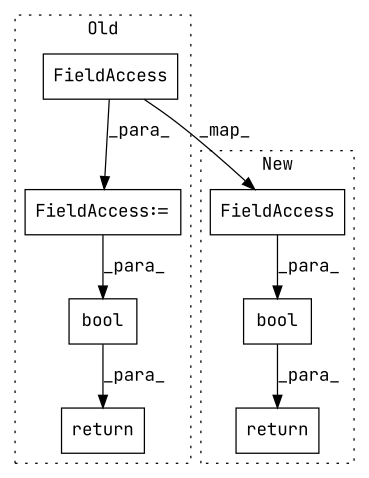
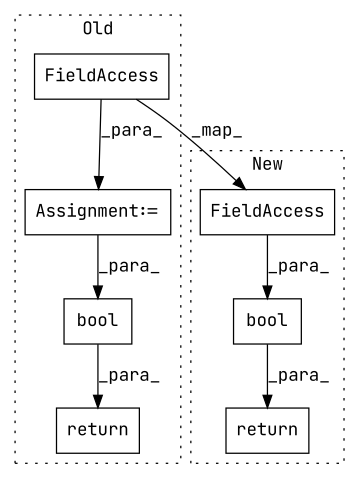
node "FieldAccess:=": label "FieldAccess:=" -> "Assignment:="
